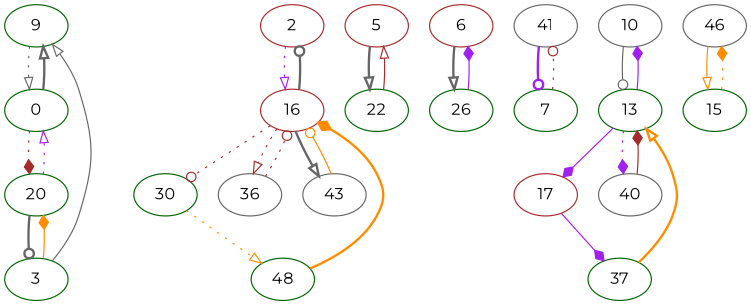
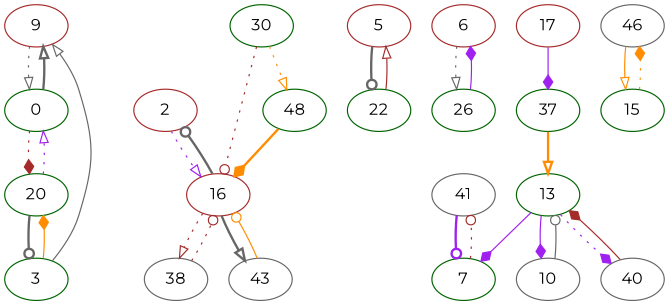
node "9": color darkgreen -> brown
edge "5" -> "22": arrowhead onormal -> odot
edge "6" -> "26": style bold -> dotted
edge "13" -> "17": now "13" -> "7"
edge "16" -> "30": reversed
node "36": label "36" -> "38"
